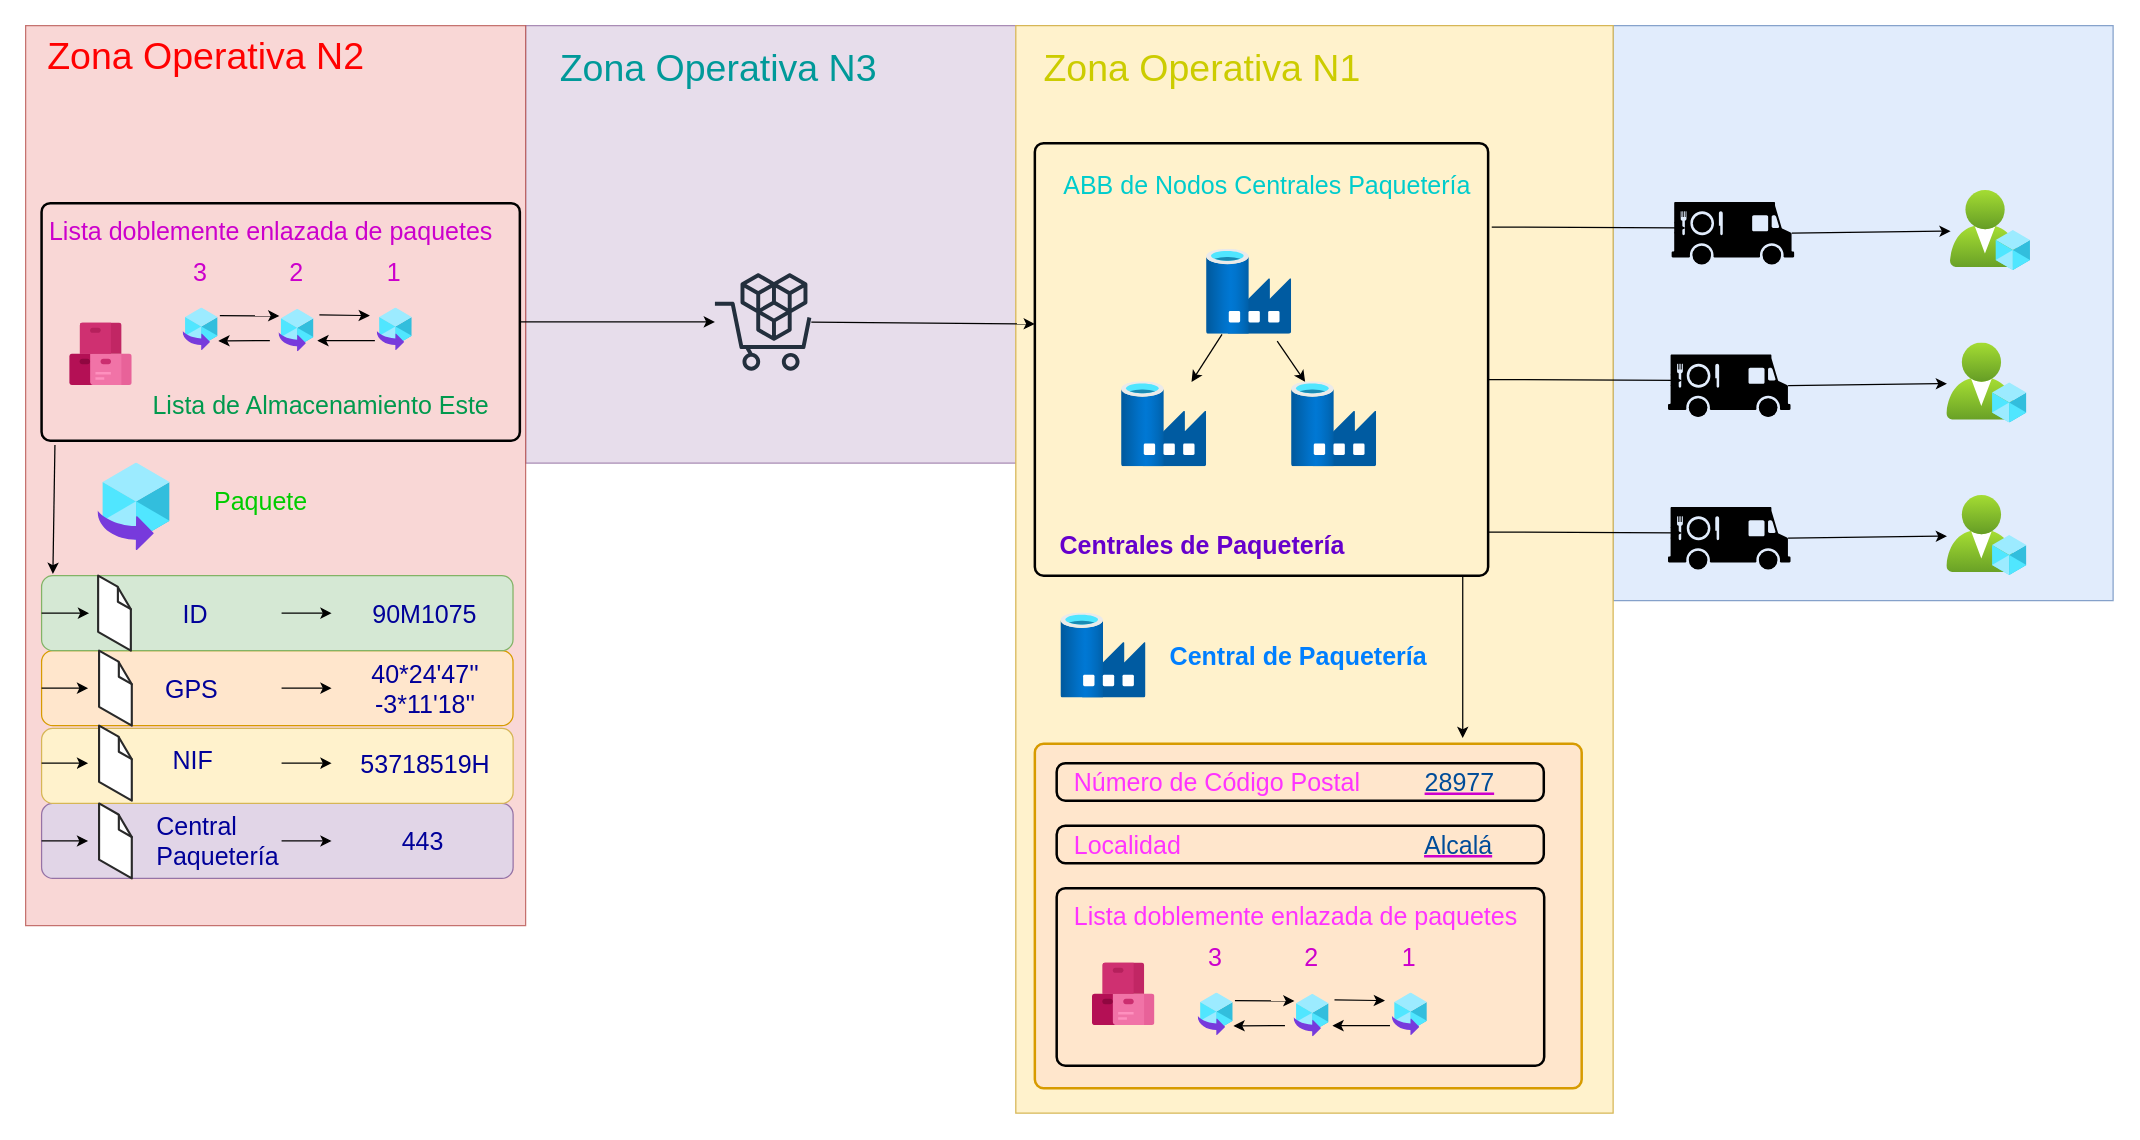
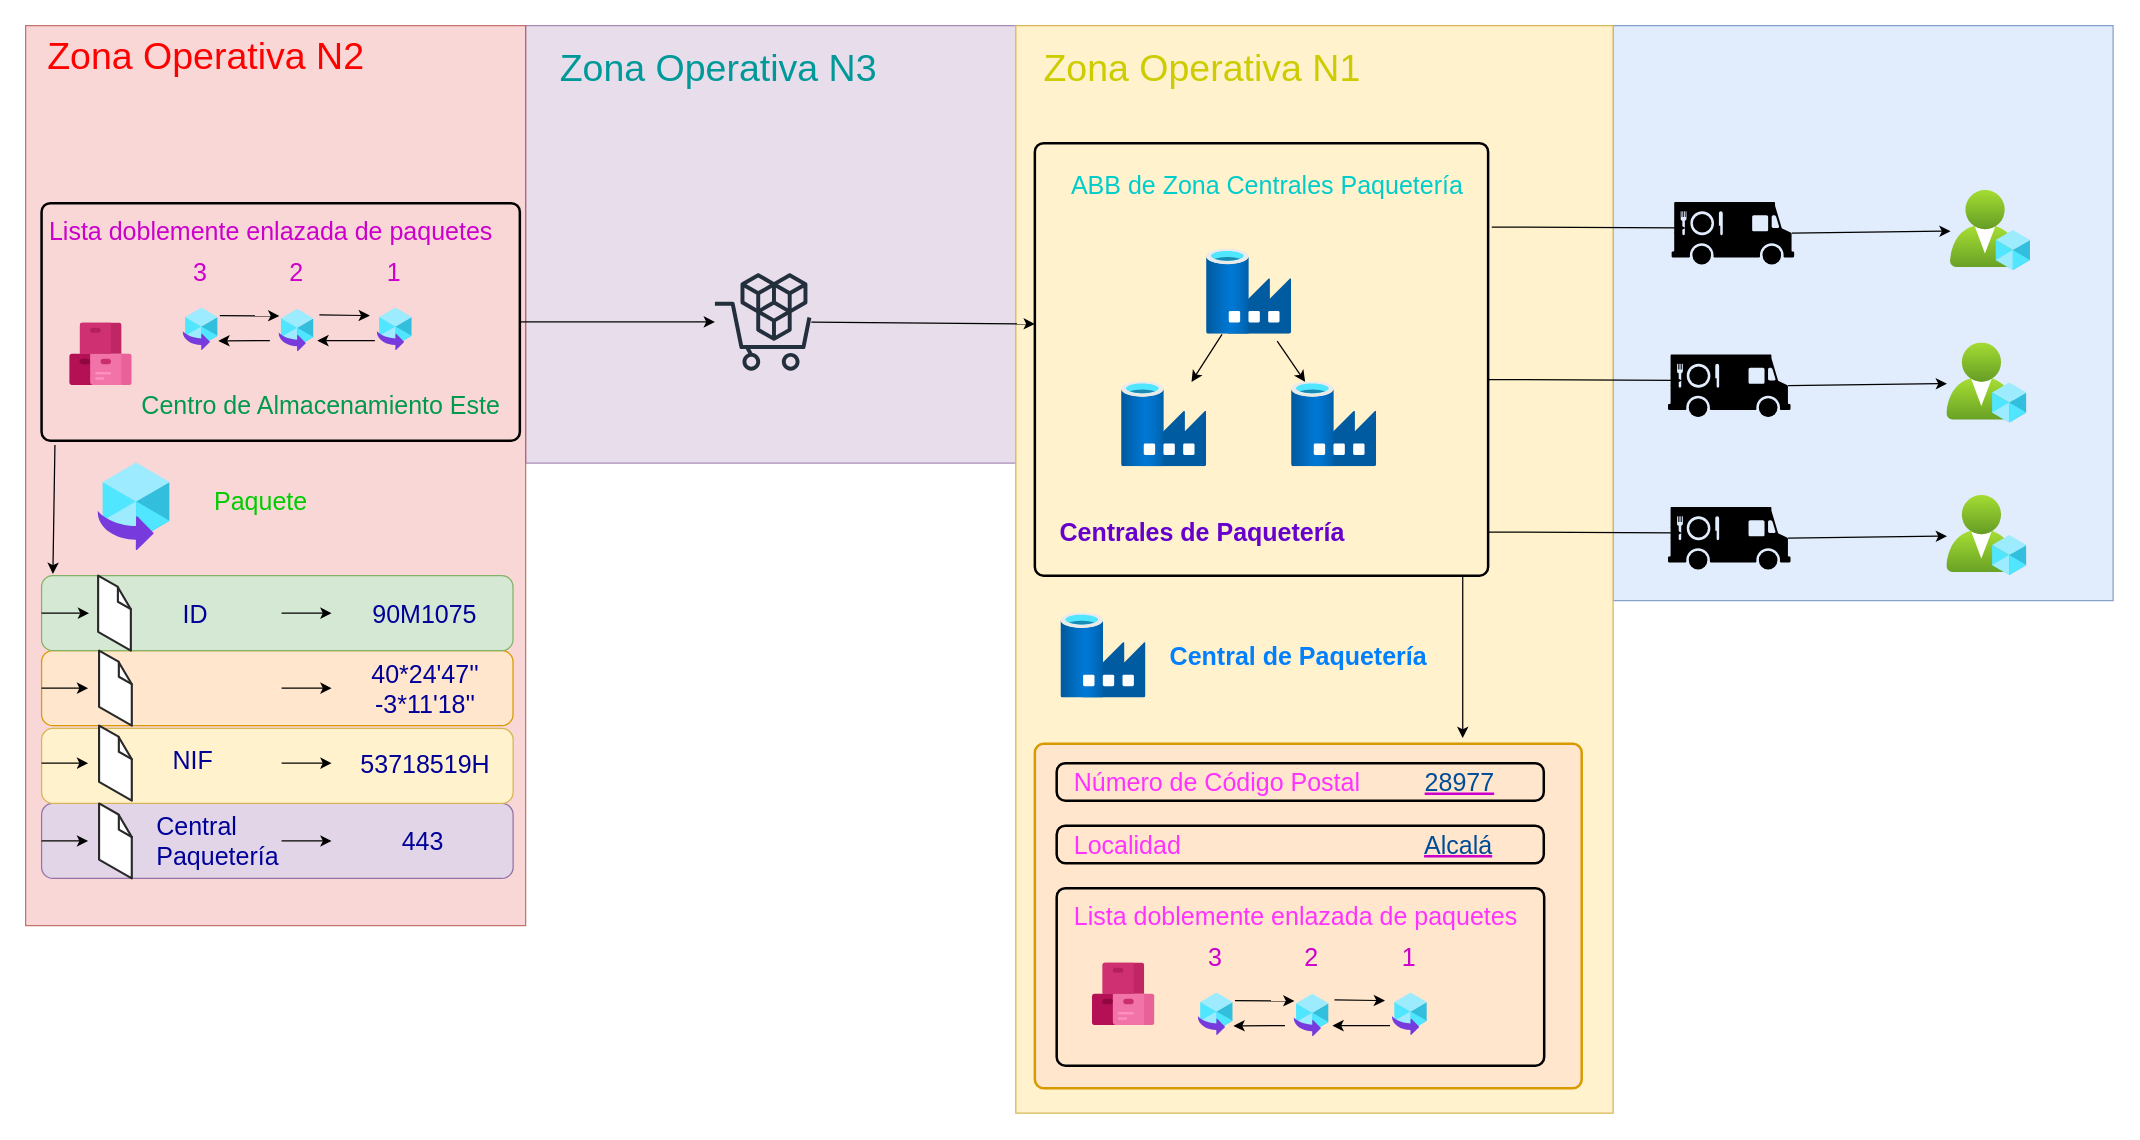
node "ABB de Nodos Centrales Paquetería": label "ABB de Nodos Centrales Paquetería" -> "ABB de Zona Centrales Paquetería"
node "Lista de Almacenamiento Este": label "Lista de Almacenamiento Este" -> "Centro de Almacenamiento Este"
node "Centrales de Paquetería": moved (1203, 544) -> (1203, 532)
node "GPS": removed
